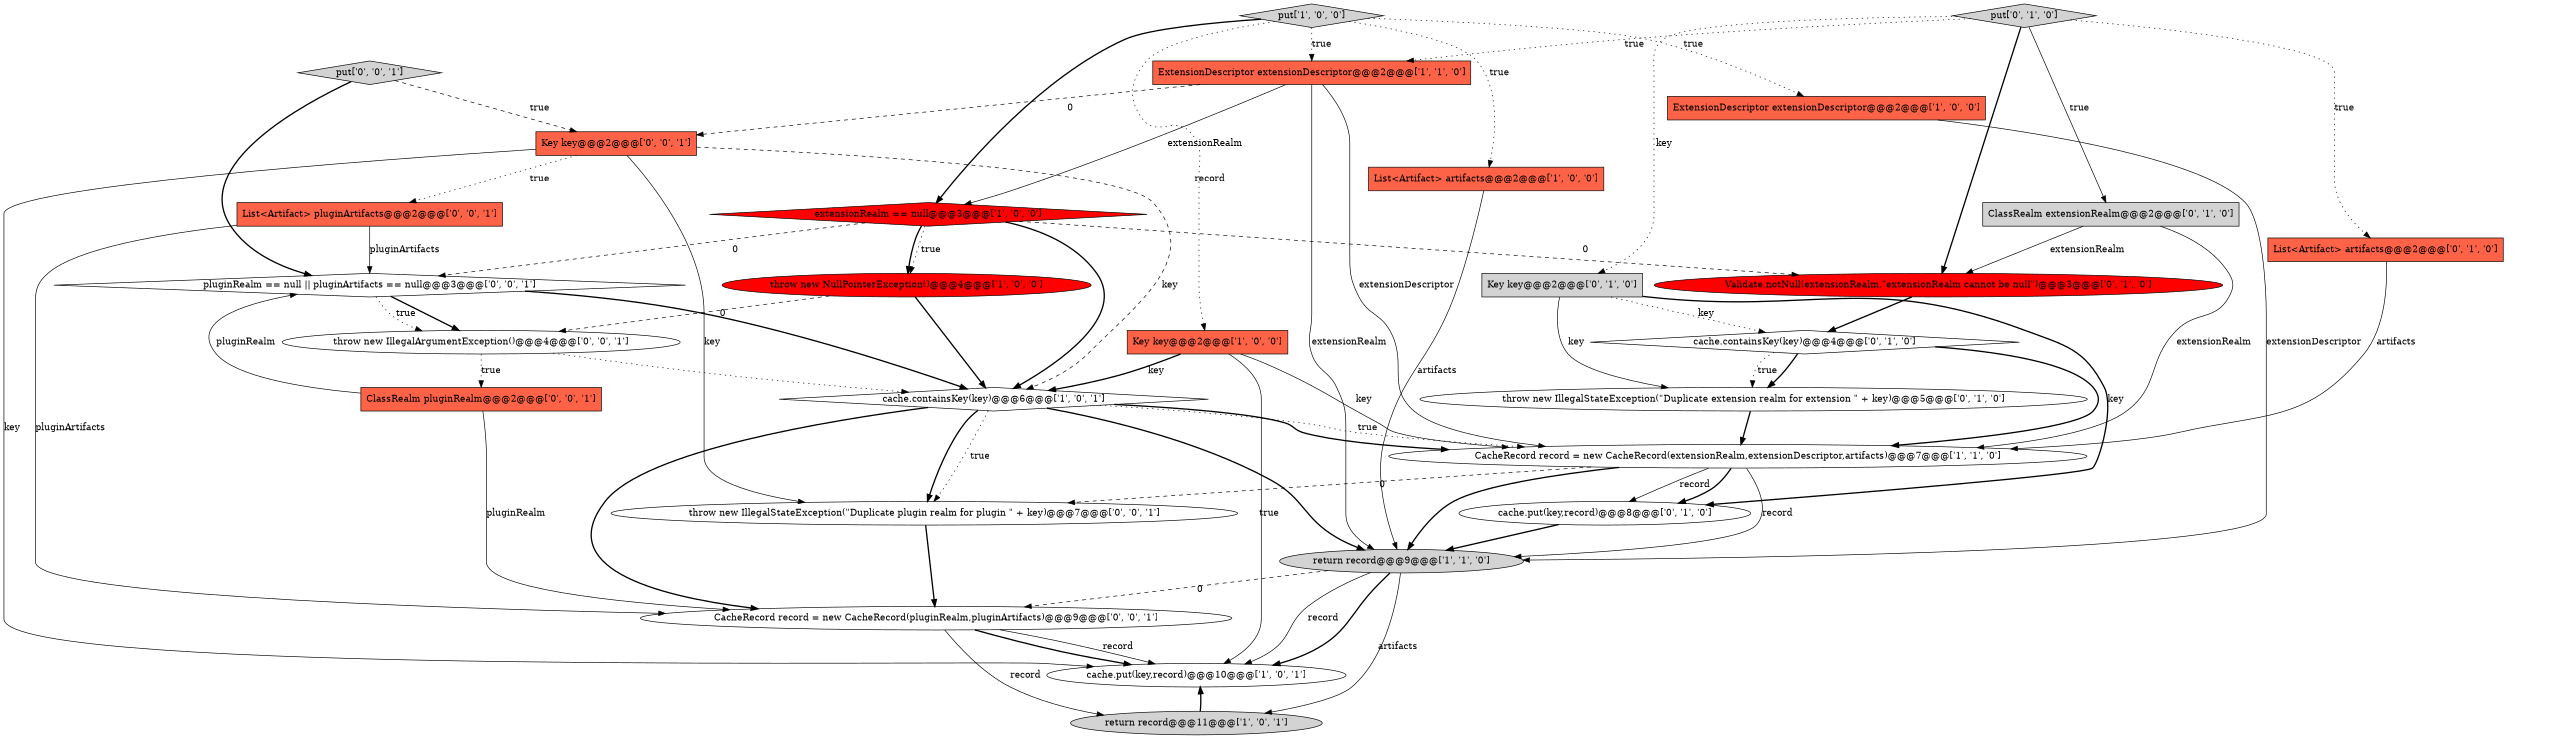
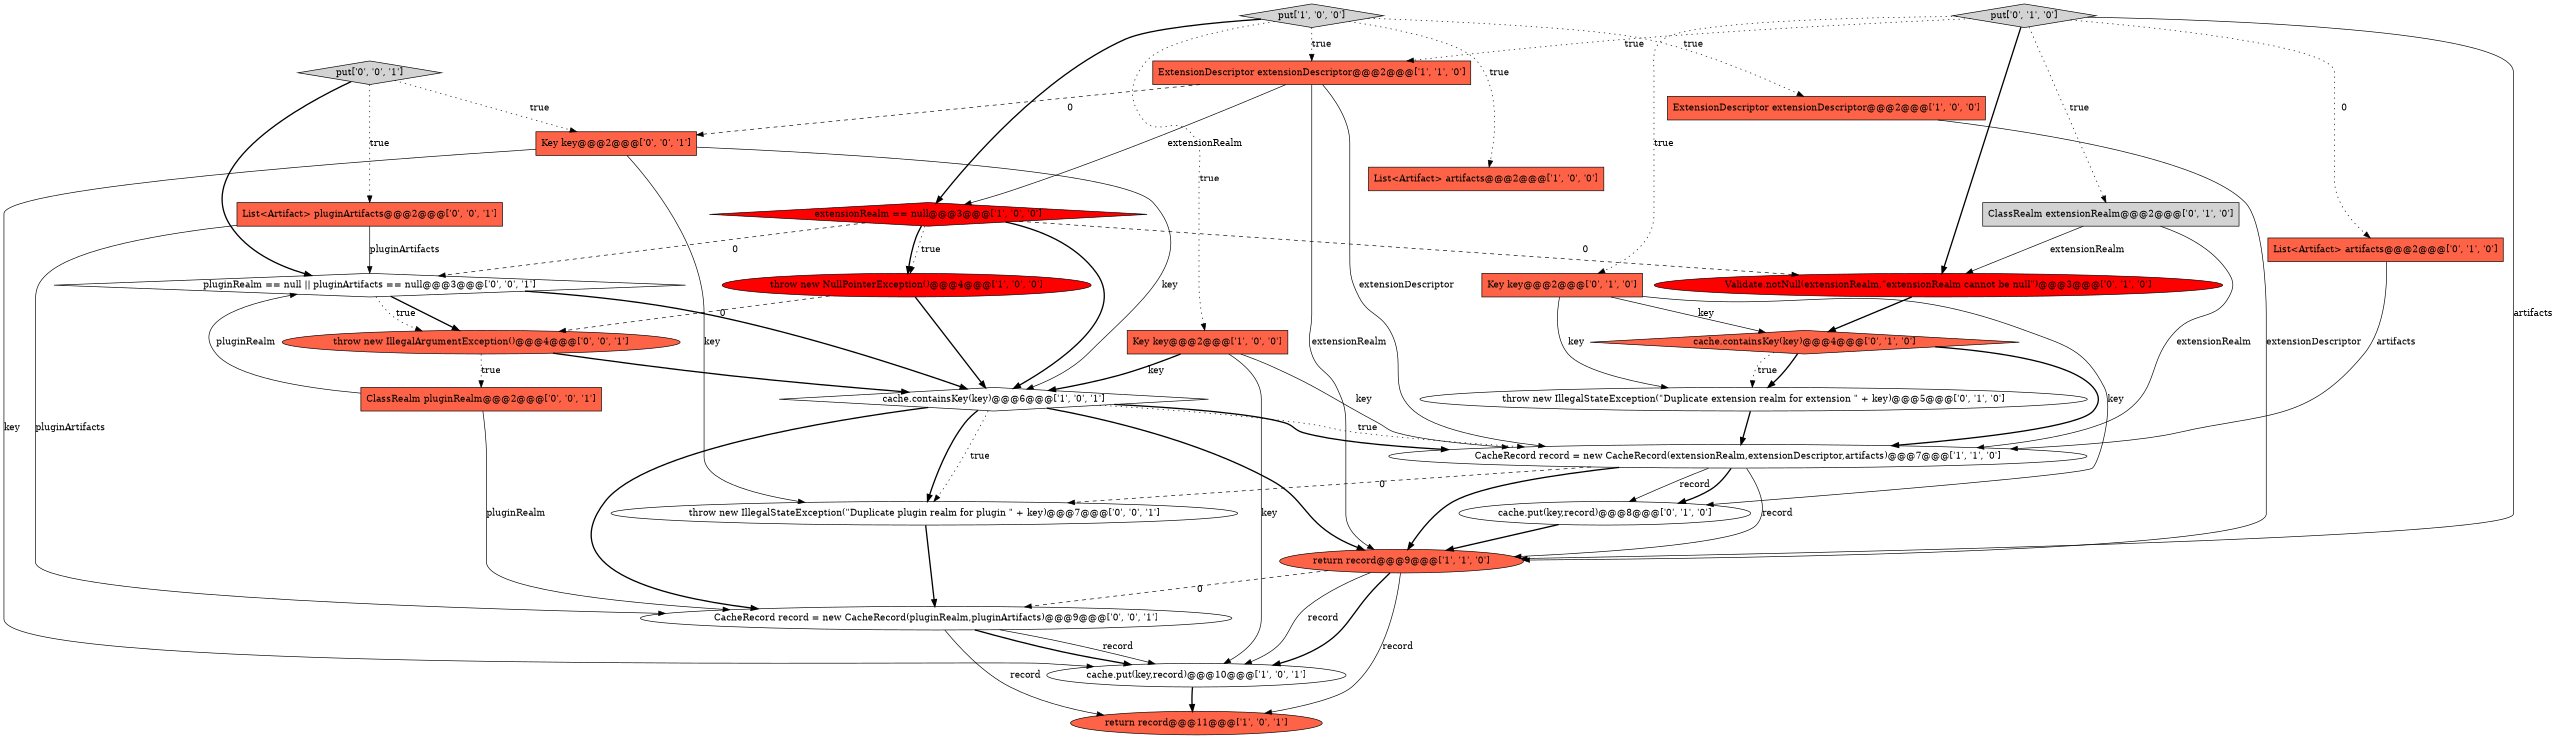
edge "put['0', '0', '1']" -> "Key key@@@2@@@['0', '0', '1']": style dashed -> dotted
edge "put['0', '1', '0']" -> "List<Artifact> artifacts@@@2@@@['0', '1', '0']": label "true" -> "0"
edge "put['0', '1', '0']" -> "ClassRealm extensionRealm@@@2@@@['0', '1', '0']": style solid -> dotted
edge "put['0', '1', '0']" -> "Key key@@@2@@@['0', '1', '0']": label "key" -> "true"
edge "Key key@@@2@@@['0', '0', '1']" -> "cache.containsKey(key)@@@6@@@['1', '0', '1']": style dashed -> solid
edge "Key key@@@2@@@['0', '0', '1']" -> "List<Artifact> pluginArtifacts@@@2@@@['0', '0', '1']": now "put['0', '0', '1']" -> "List<Artifact> pluginArtifacts@@@2@@@['0', '0', '1']"
edge "put['1', '0', '0']" -> "Key key@@@2@@@['1', '0', '0']": label "record" -> "true"
node "Key key@@@2@@@['0', '1', '0']": fillcolor lightgray -> tomato
edge "Key key@@@2@@@['0', '1', '0']" -> "cache.containsKey(key)@@@4@@@['0', '1', '0']": style dotted -> solid
node "throw new IllegalArgumentException()@@@4@@@['0', '0', '1']": fillcolor white -> tomato
node "cache.containsKey(key)@@@4@@@['0', '1', '0']": fillcolor white -> tomato
edge "List<Artifact> artifacts@@@2@@@['1', '0', '0']" -> "return record@@@9@@@['1', '1', '0']": now "put['0', '1', '0']" -> "return record@@@9@@@['1', '1', '0']"
edge "throw new IllegalArgumentException()@@@4@@@['0', '0', '1']" -> "cache.containsKey(key)@@@6@@@['1', '0', '1']": style dotted -> bold
edge "Key key@@@2@@@['0', '1', '0']" -> "cache.put(key,record)@@@8@@@['0', '1', '0']": style bold -> solid
edge "Key key@@@2@@@['1', '0', '0']" -> "cache.put(key,record)@@@10@@@['1', '0', '1']": label "true" -> "key"
node "return record@@@9@@@['1', '1', '0']": fillcolor lightgray -> tomato
edge "return record@@@9@@@['1', '1', '0']" -> "return record@@@11@@@['1', '0', '1']": label "artifacts" -> "record"
edge "return record@@@11@@@['1', '0', '1']" -> "cache.put(key,record)@@@10@@@['1', '0', '1']": reversed
node "return record@@@11@@@['1', '0', '1']": fillcolor lightgray -> tomato
